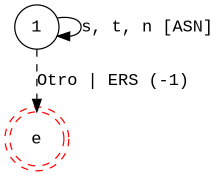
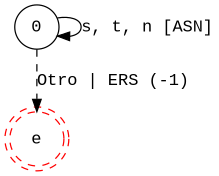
node "1": label "1" -> "0"
